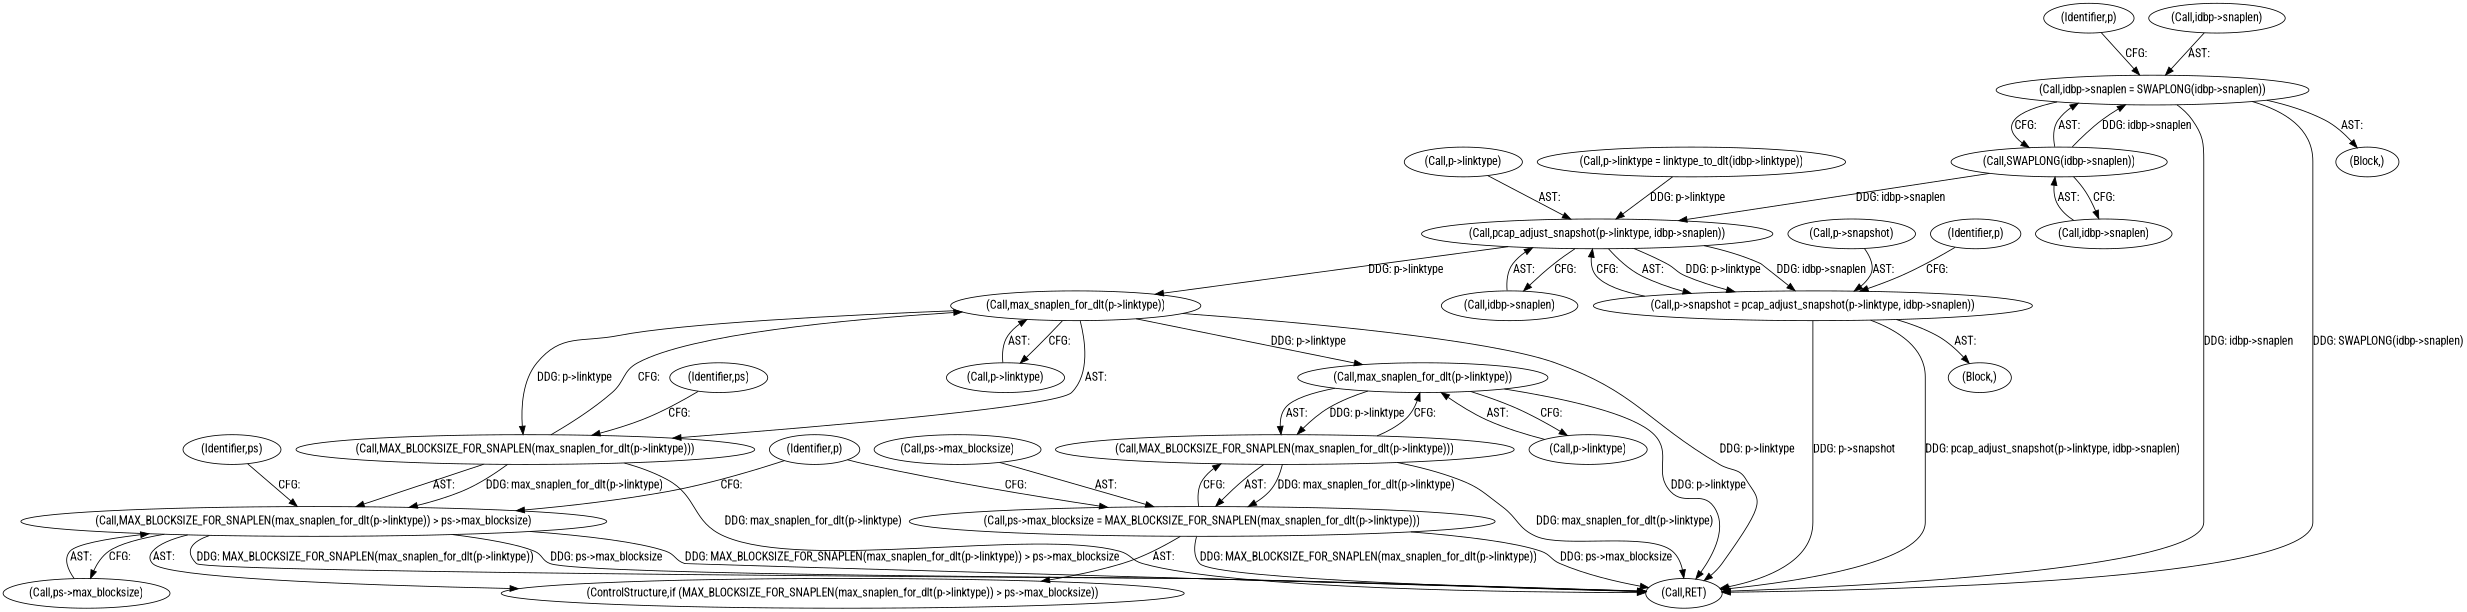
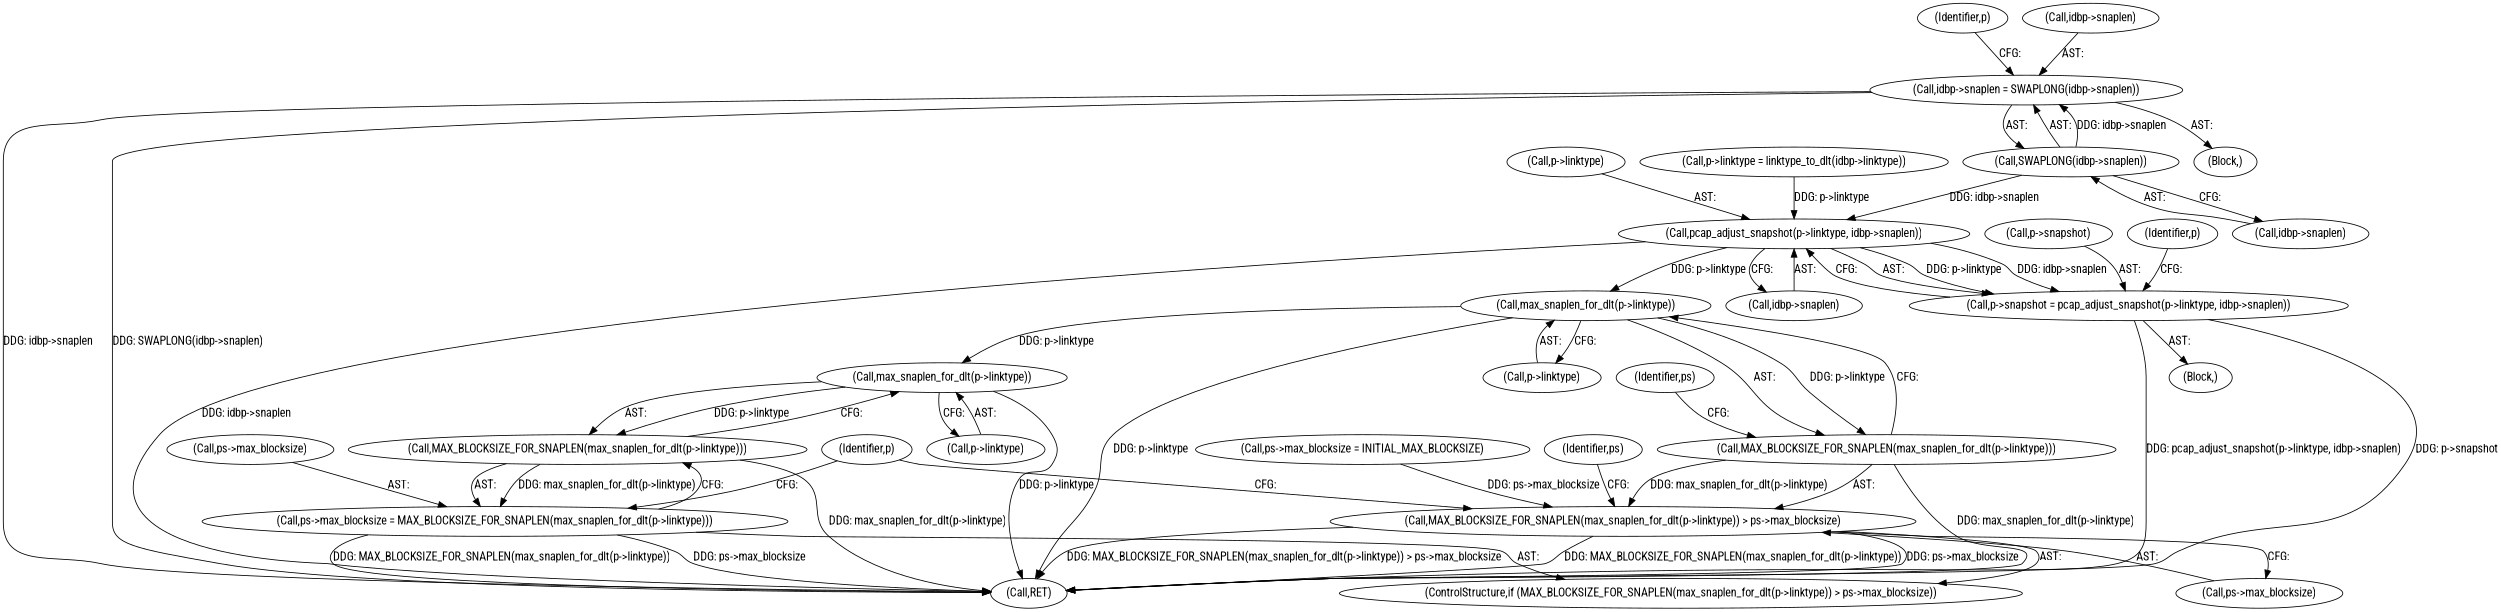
edge "(Call,idbp->snaplen = SWAPLONG(idbp->snaplen))" -> "(Call,SWAPLONG(idbp->snaplen))": label "CFG: " -> "AST: "
edge "(Call,pcap_adjust_snapshot(p->linktype, idbp->snaplen))" -> "(Call,RET)": added, label "DDG: idbp->snaplen"
node "(Call,ps->max_blocksize = INITIAL_MAX_BLOCKSIZE)": added
